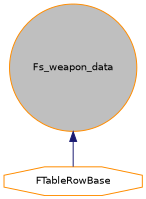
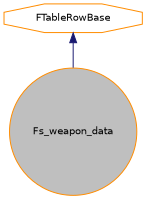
edge "FTableRowBase" -> "Fs_weapon_data": reversed
